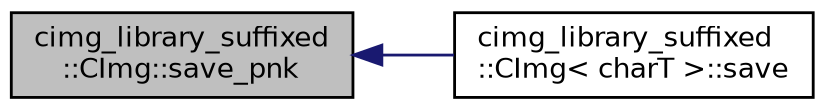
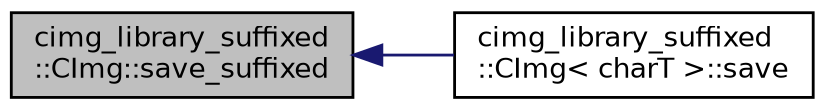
node "cimg_library_suffixed ::CImg::save_pnk": label "cimg_library_suffixed ::CImg::save_pnk" -> "cimg_library_suffixed ::CImg::save_suffixed"
